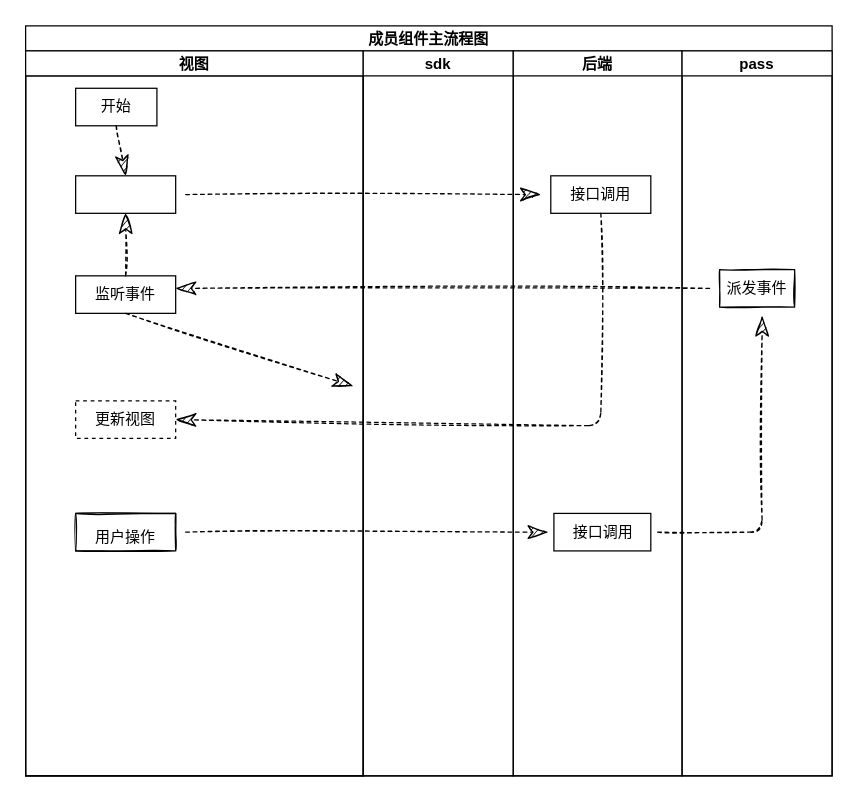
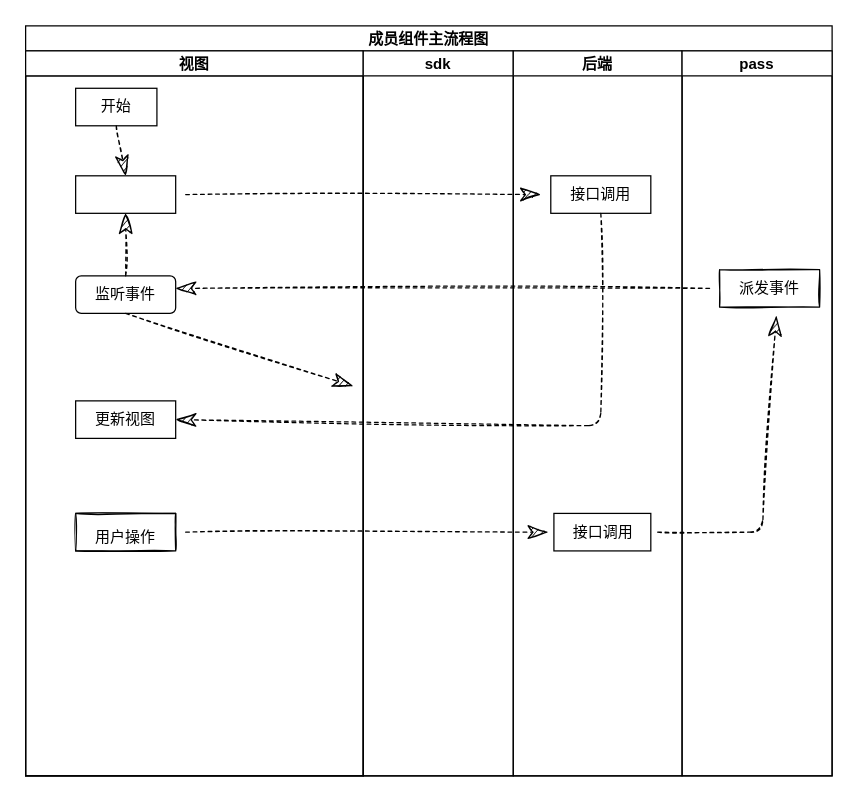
node "派发事件": size 75x38 -> 100x38
node "监听事件": shape rectangle -> rounded rectangle
node "更新视图": style dashed -> solid
